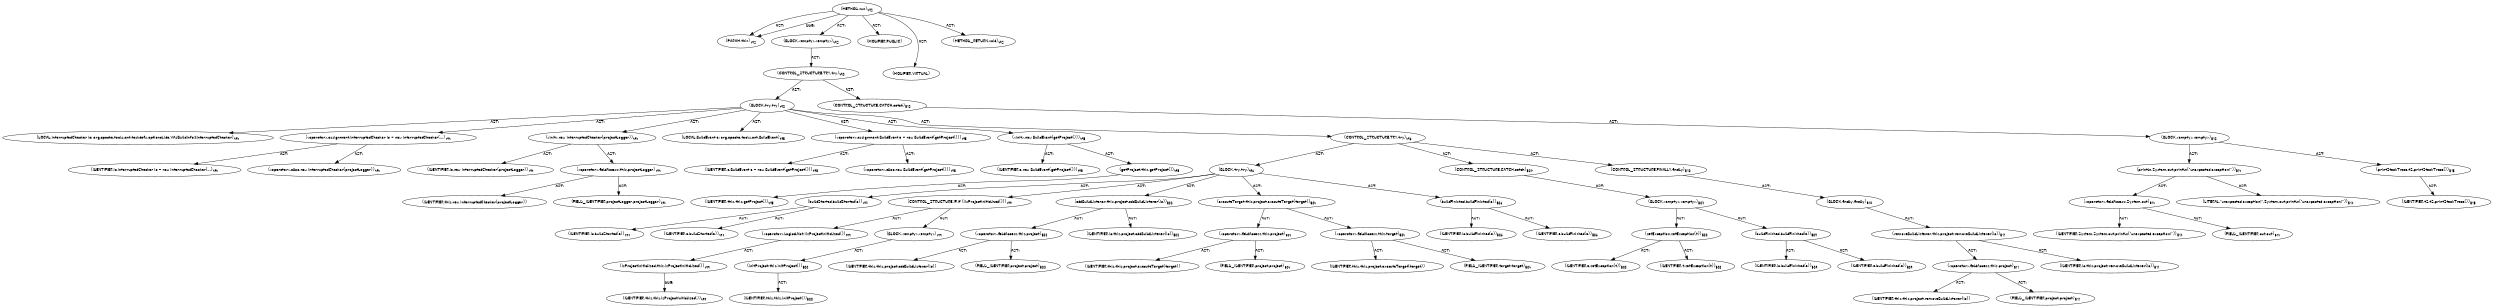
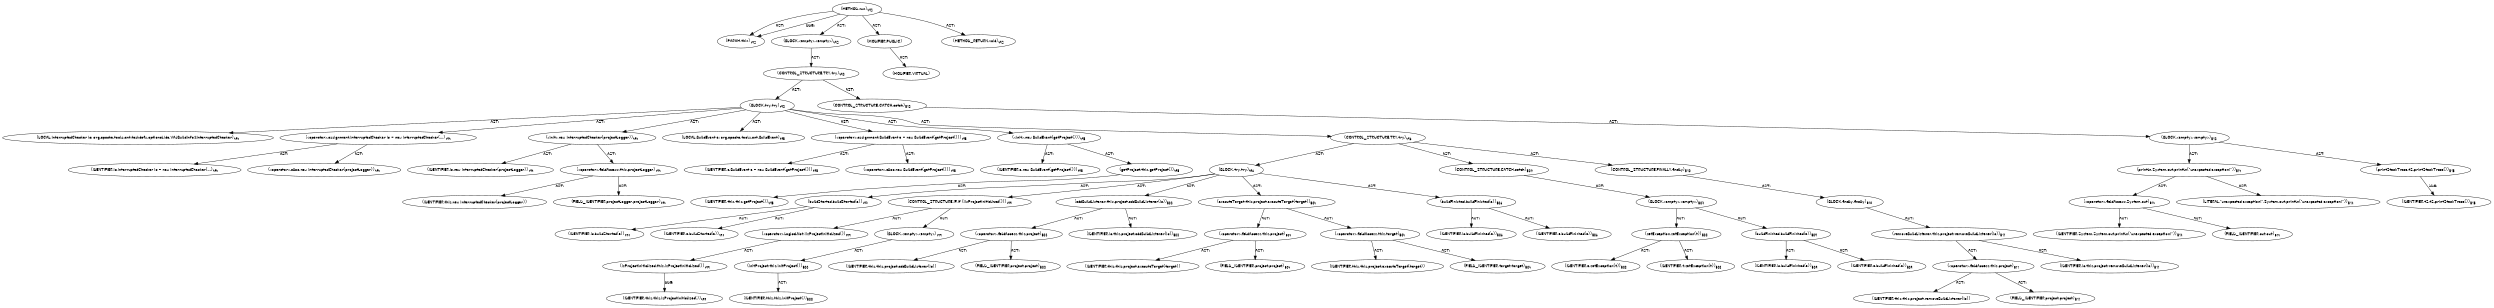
edge "(METHOD,run)" -> "(MODIFIER,VIRTUAL)": now "(MODIFIER,PUBLIC)" -> "(MODIFIER,VIRTUAL)"
edge "(printStackTrace,t2.printStackTrace())" -> "(IDENTIFIER,t2,t2.printStackTrace())": label "AST: " -> "DDG: "
